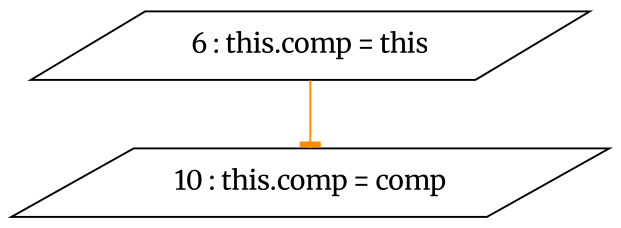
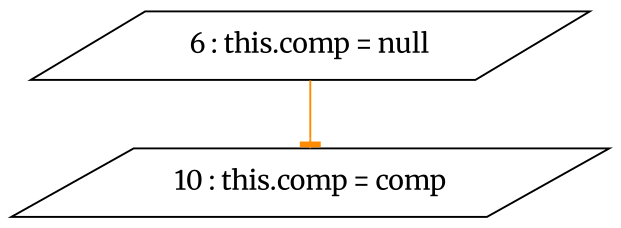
node "6 : this.comp = this": label "6 : this.comp = this" -> "6 : this.comp = null"
